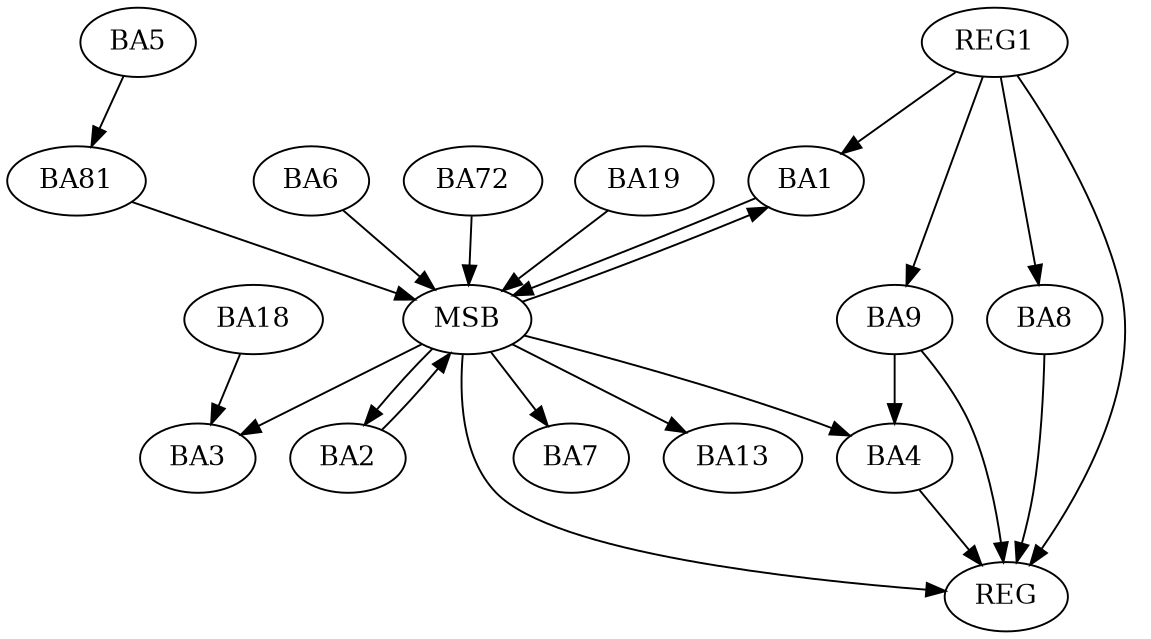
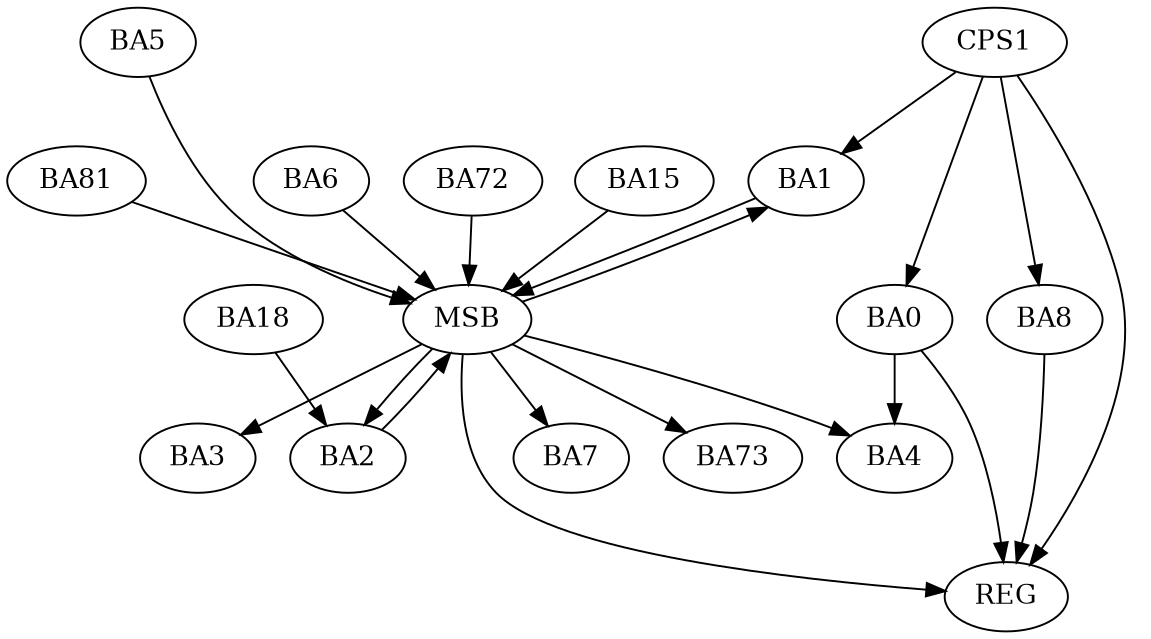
node "REG1": label "REG1" -> "CPS1"
edge "BA5" -> "BA81": now "BA5" -> "MSB"
node "BA19": label "BA19" -> "BA15"
node "BA9": label "BA9" -> "BA0"
edge "BA18" -> "BA3": now "BA18" -> "BA2"
node "BA13": label "BA13" -> "BA73"
edge "BA4" -> "REG": removed
